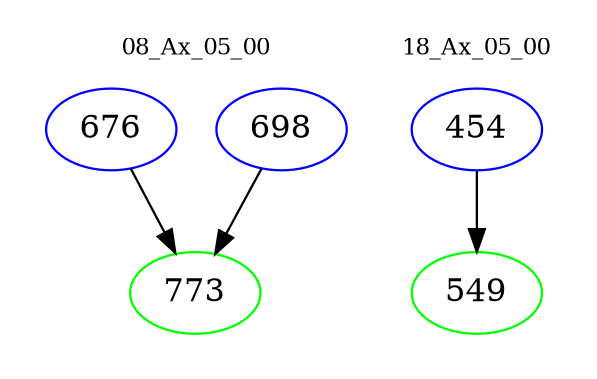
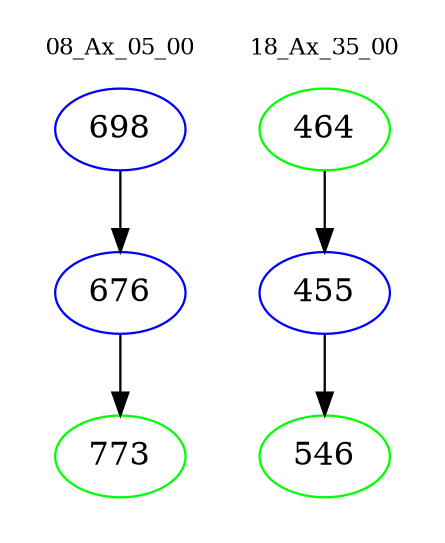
cluster "18_Ax_05_00": label "18_Ax_05_00" -> "18_Ax_35_00"
node "464": added
node "454": label "454" -> "455"
edge "698" -> "773": now "698" -> "676"
node "549": label "549" -> "546"
